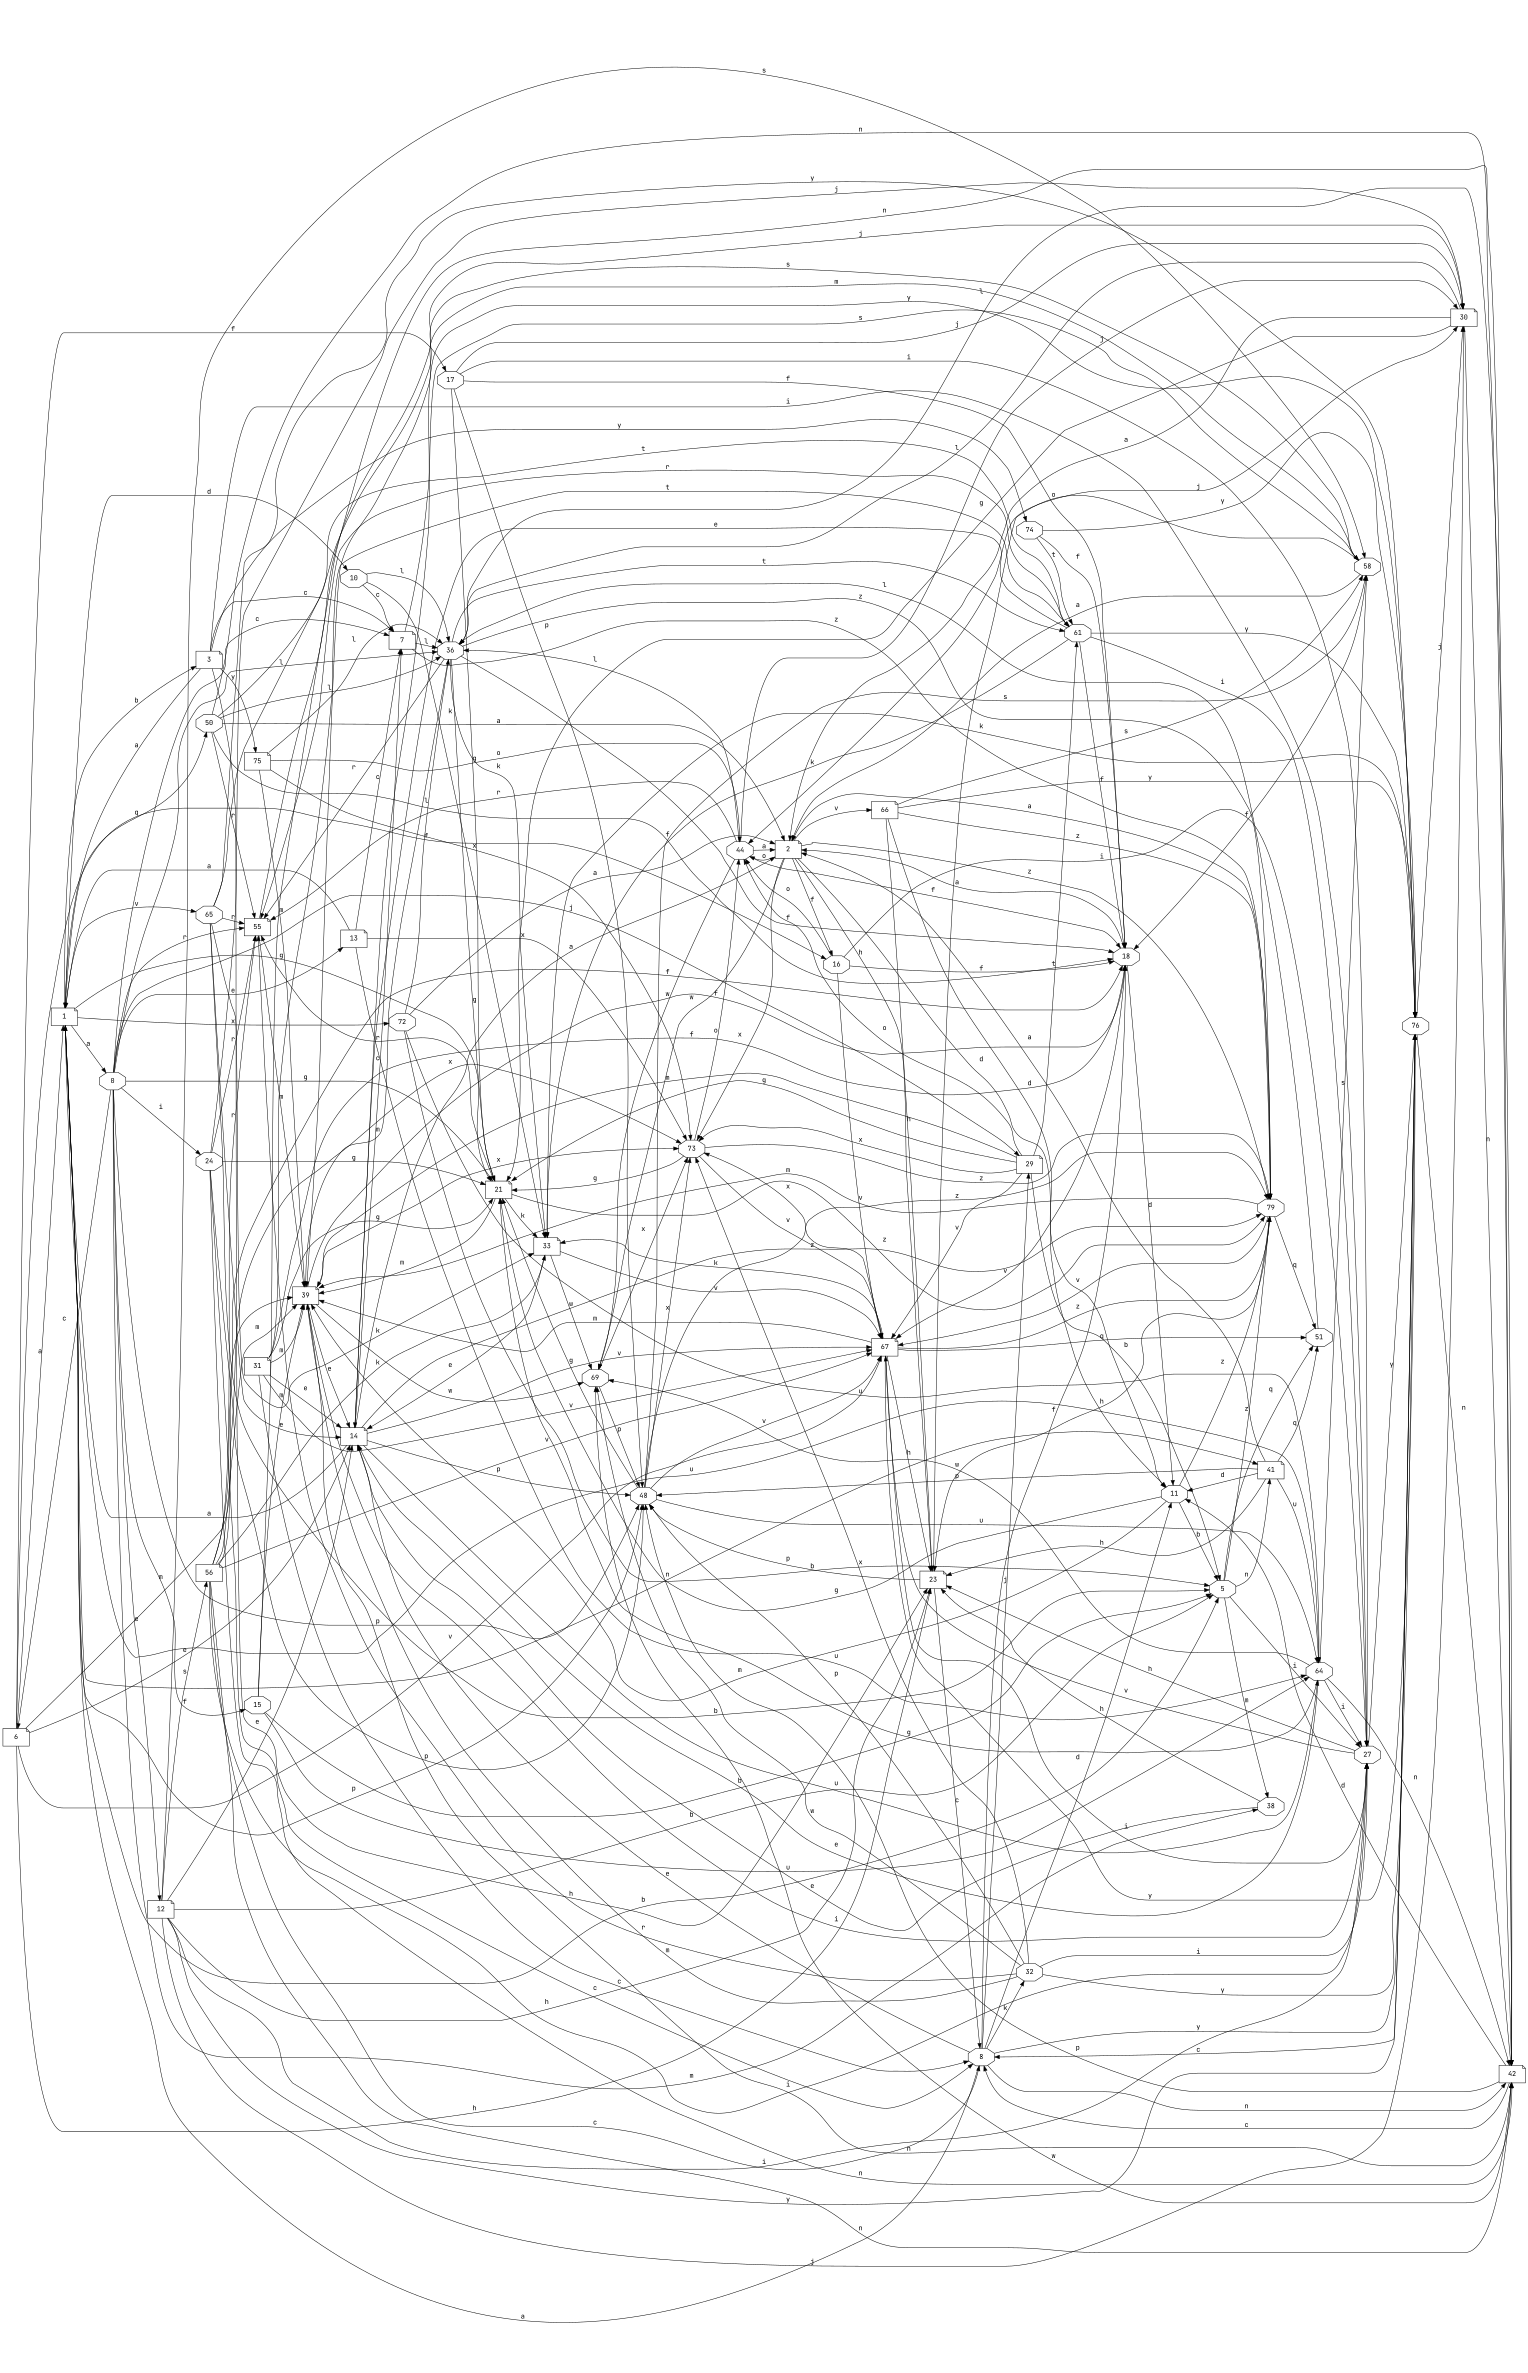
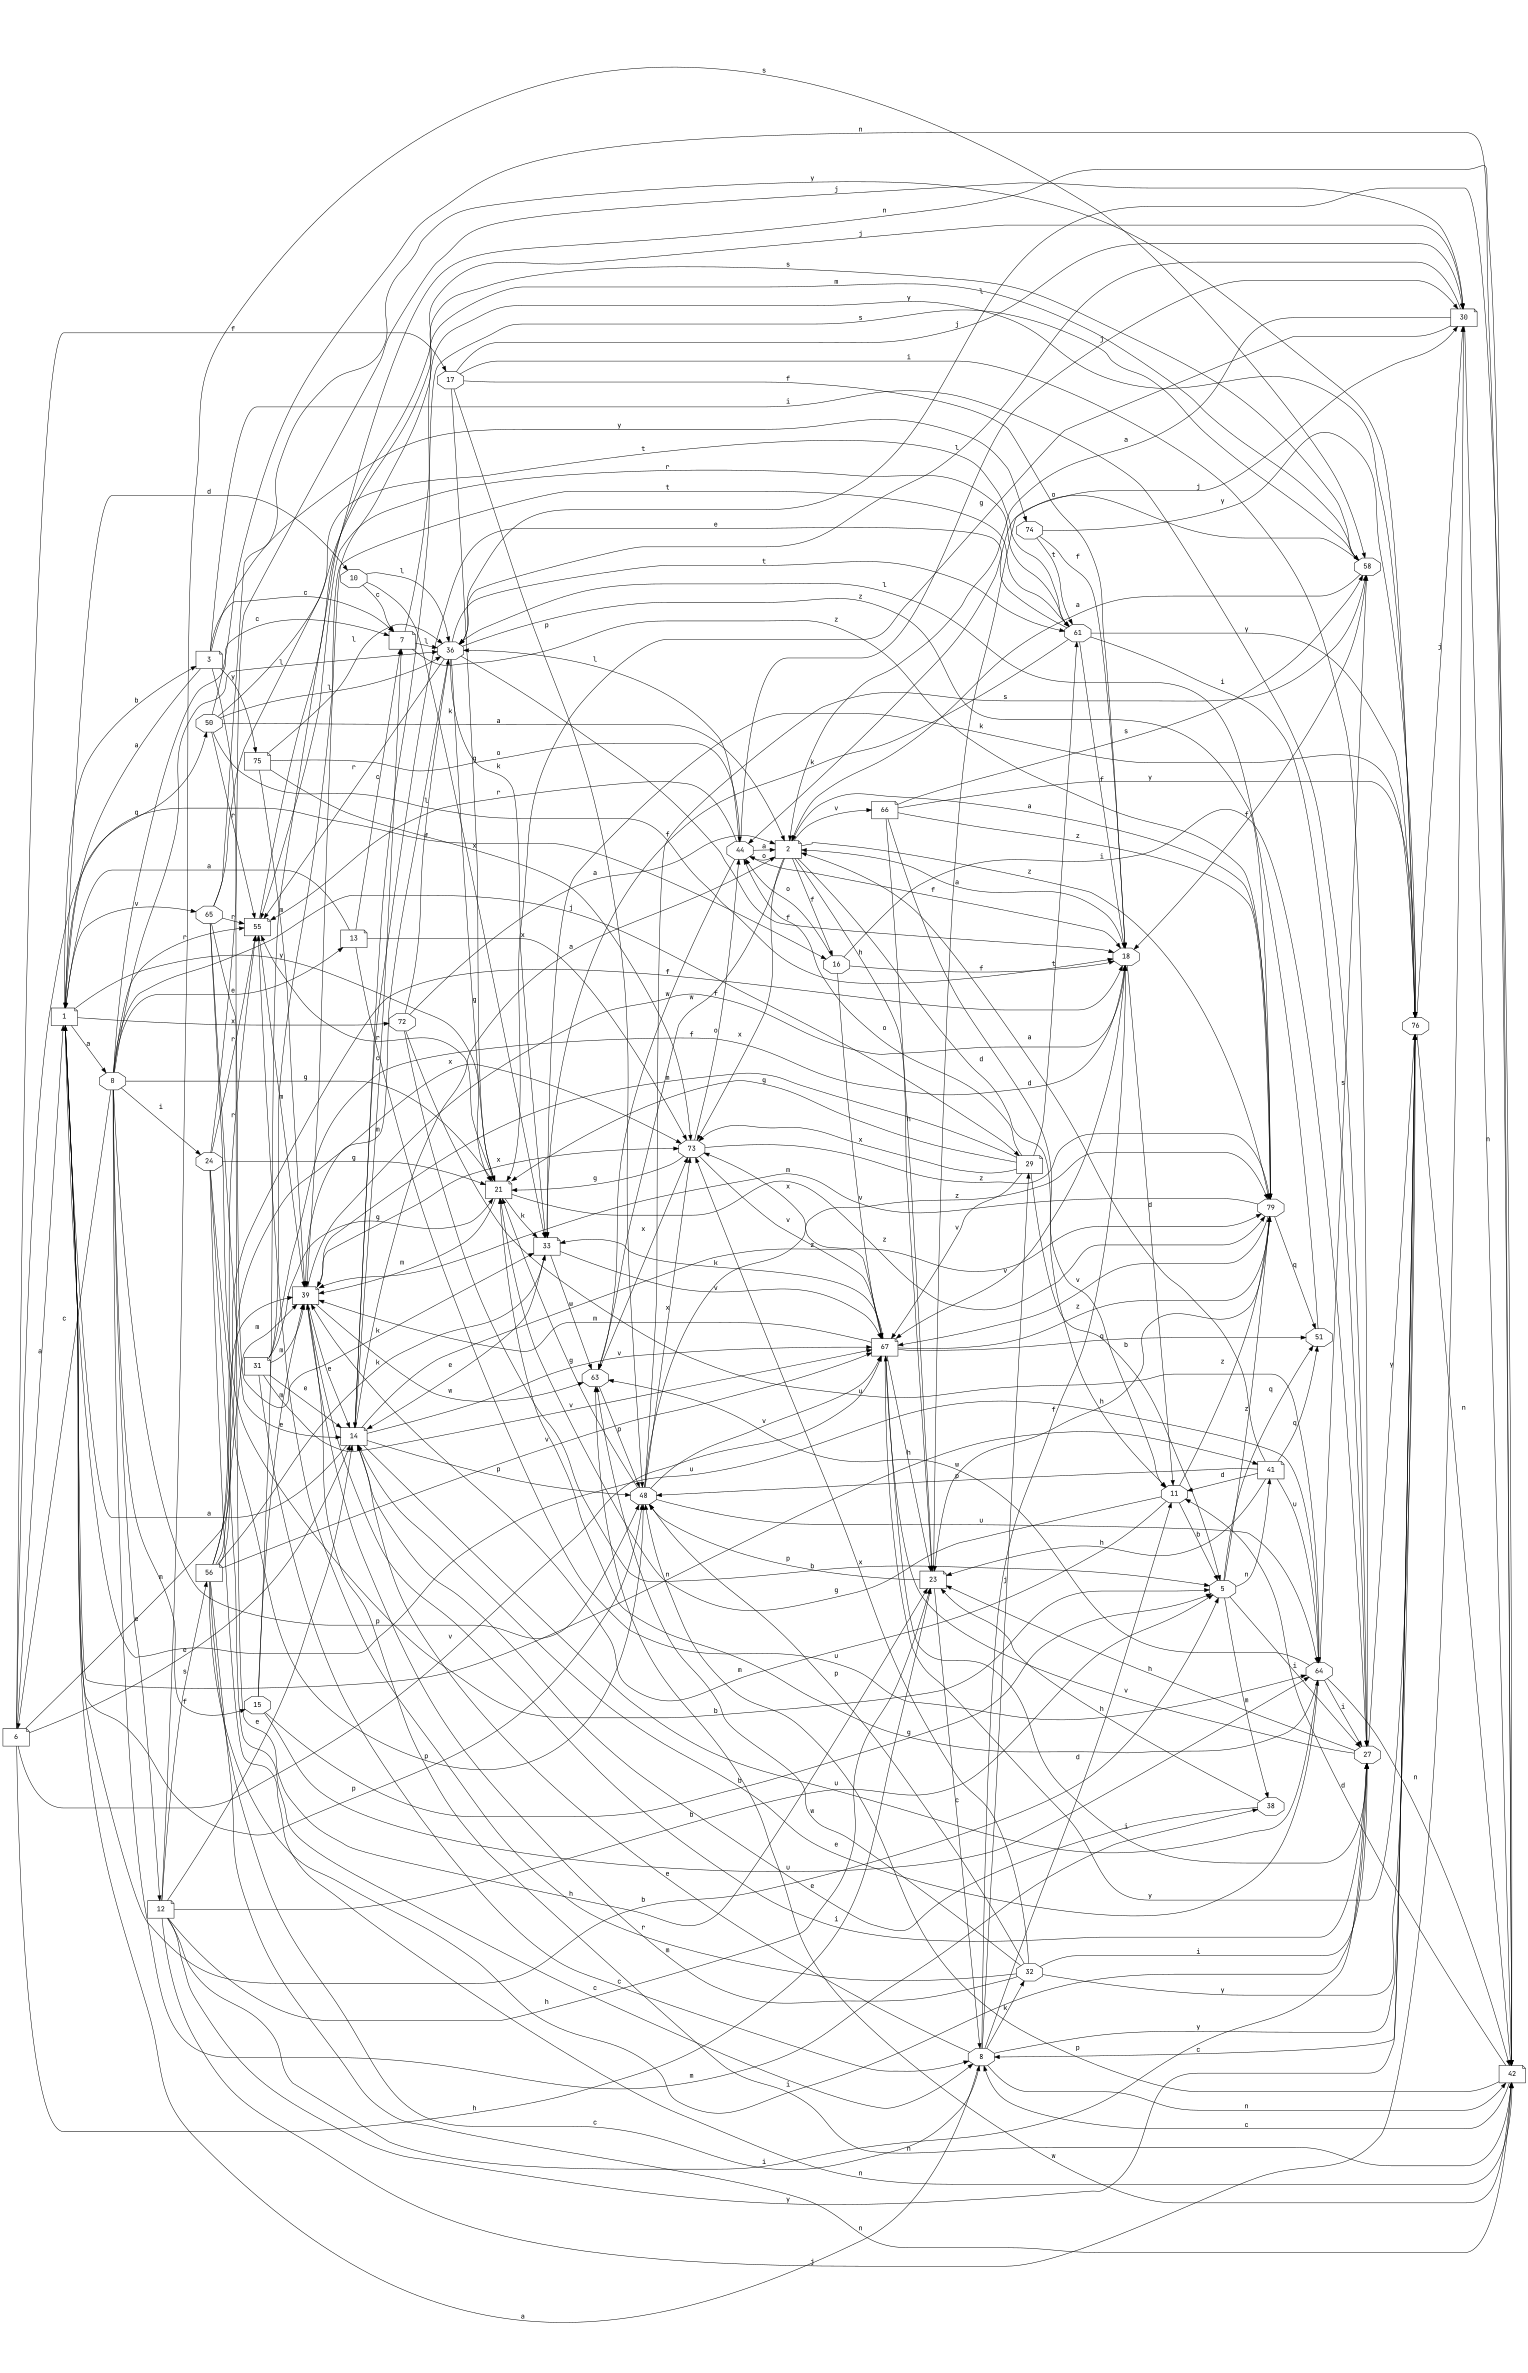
edge "1" -> "21": label "g" -> "y"
node "69": label "69" -> "63"
